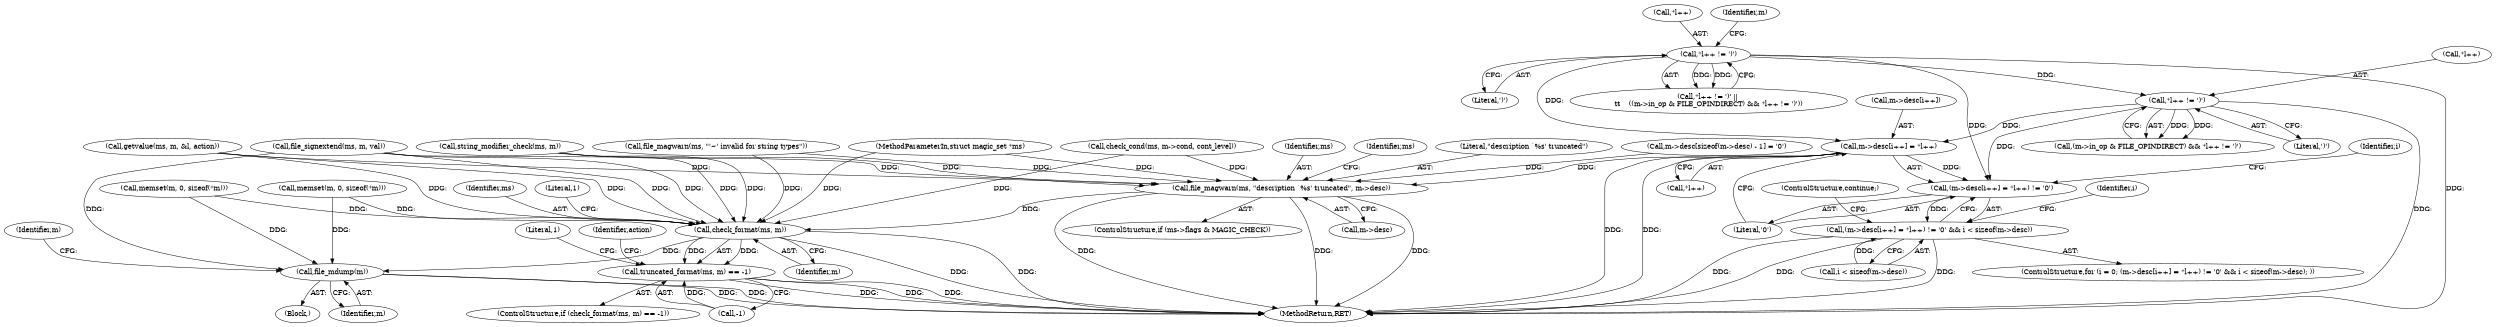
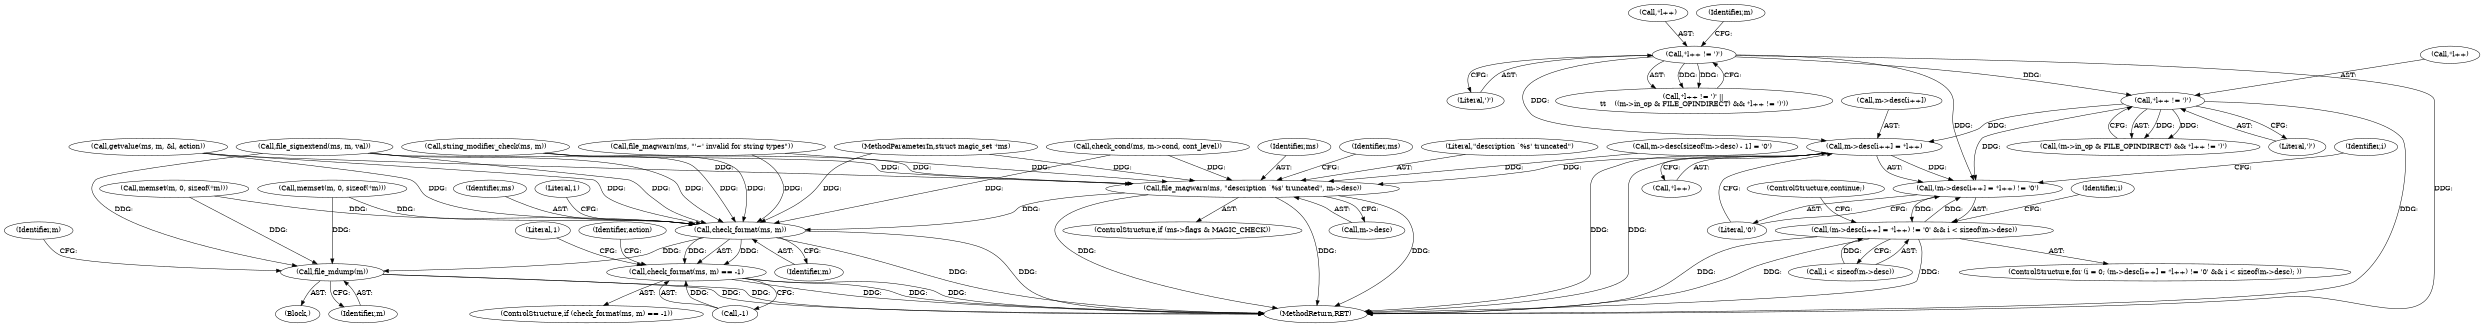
edge "(Literal,'0')" -> "(Call,(m->desc[i++] = *l++) != '0')": label "AST: " -> "CFG: "
edge "(Call,(m->desc[i++] = *l++) != '0' && i < sizeof(m->desc))" -> "(Call,(m->desc[i++] = *l++) != '0')": label "CFG: " -> "DDG: "
node "(Call,truncated_format(ms, m) == -1)": label "(Call,truncated_format(ms, m) == -1)" -> "(Call,check_format(ms, m) == -1)"
